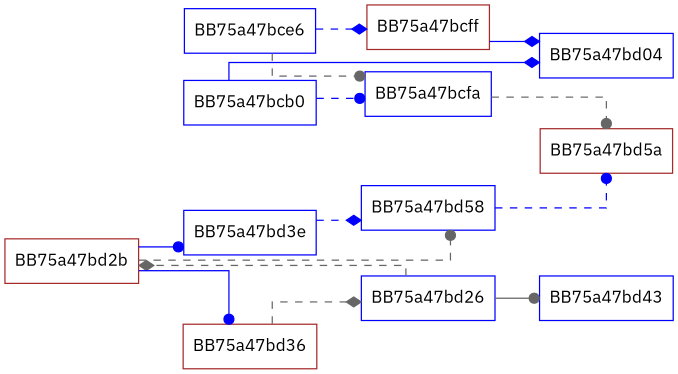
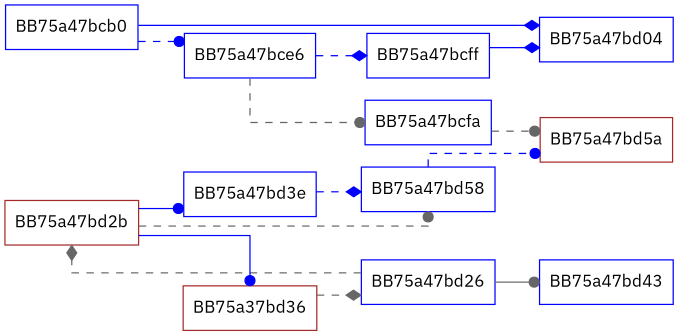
node "BB75a47bcff": color brown -> blue
edge "BB75a47bcb0" -> "BB75a47bcfa": now "BB75a47bcb0" -> "BB75a47bce6"
node "BB75a47bd36": label "BB75a47bd36" -> "BB75a37bd36"
